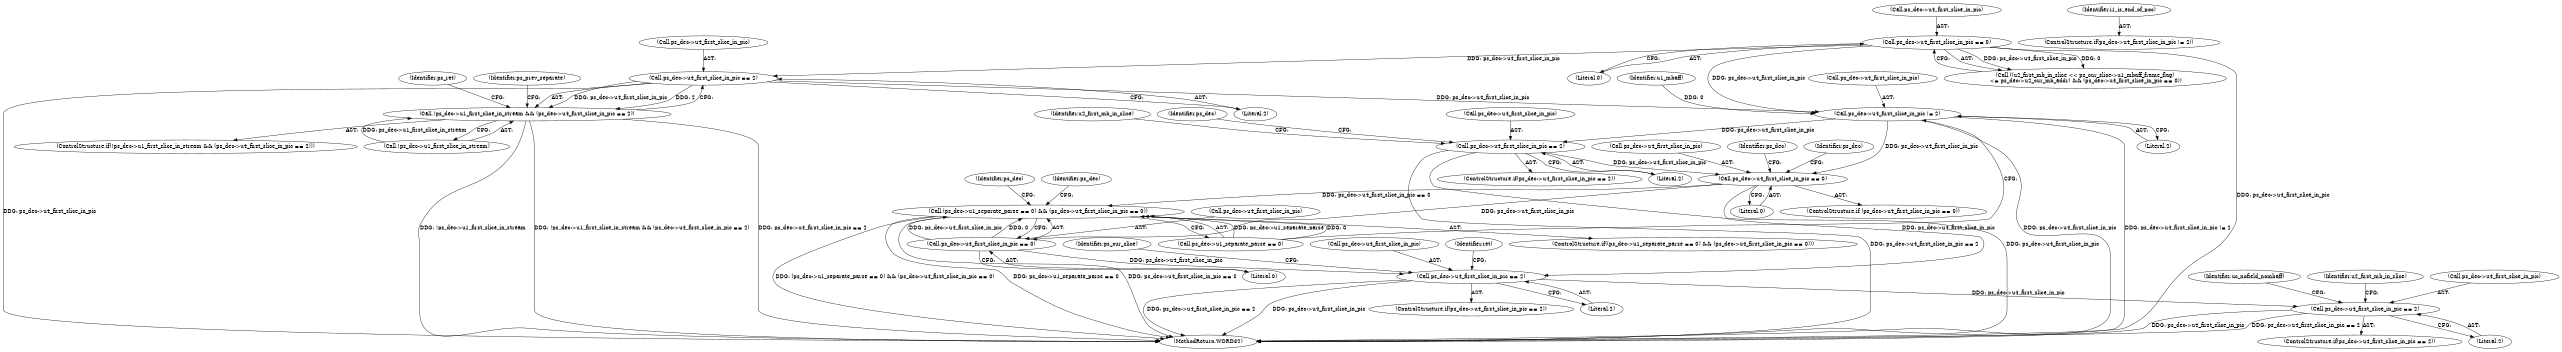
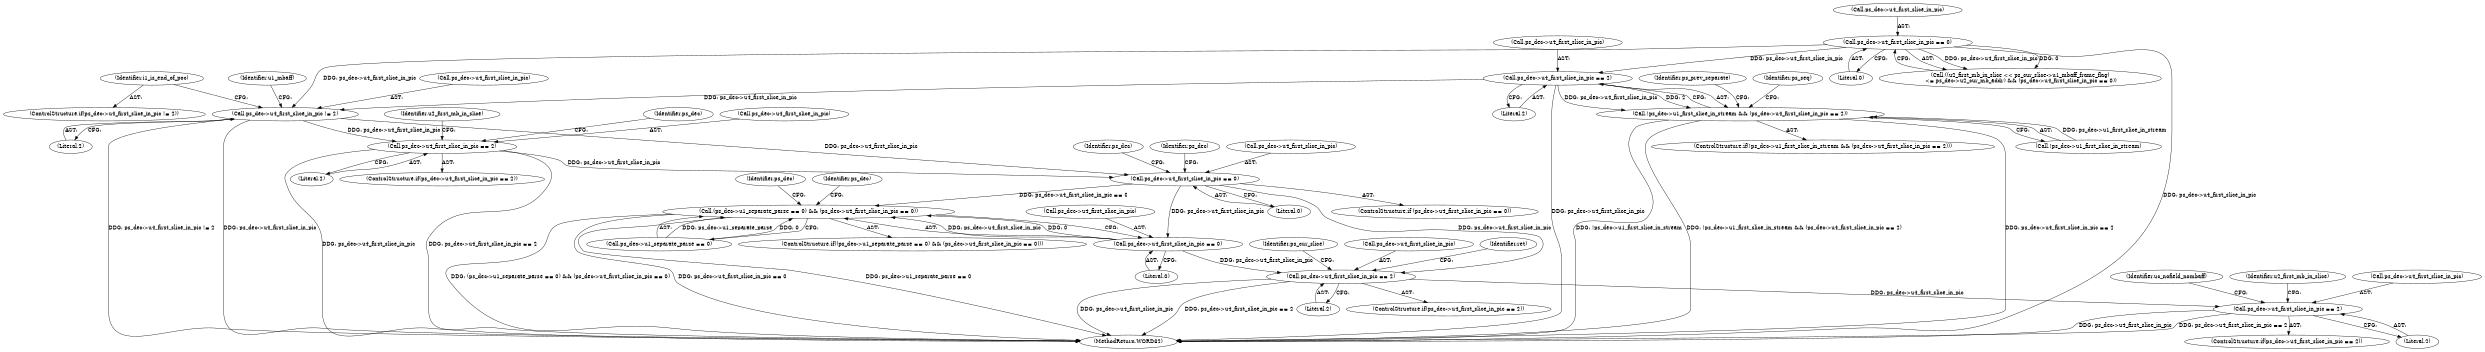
node "(Identifier,ps_ret)": label "(Identifier,ps_ret)" -> "(Identifier,ps_seq)"
edge "(Identifier,u1_mbaff)" -> "(Call,ps_dec->u4_first_slice_in_pic != 2)": label "DDG: 0" -> "CFG: "
edge "(Call,ps_dec->u1_separate_parse == 0)" -> "(Call,ps_dec->u4_first_slice_in_pic != 2)": now "(Identifier,i1_is_end_of_poc)" -> "(Call,ps_dec->u4_first_slice_in_pic != 2)"
